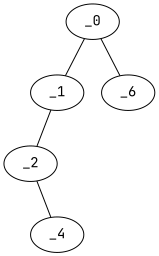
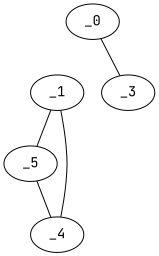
edge "_0" -- "_1": now "_4" -- "_1"
node "_6": label "_6" -> "_3"
node "_2": label "_2" -> "_5"
